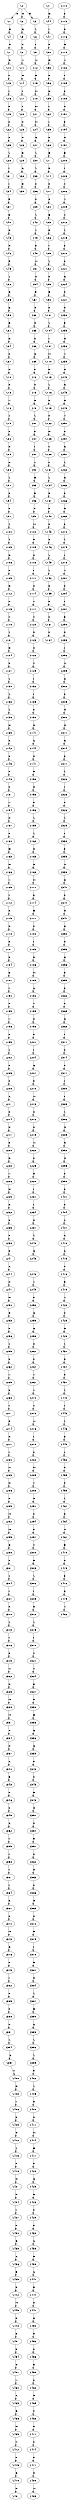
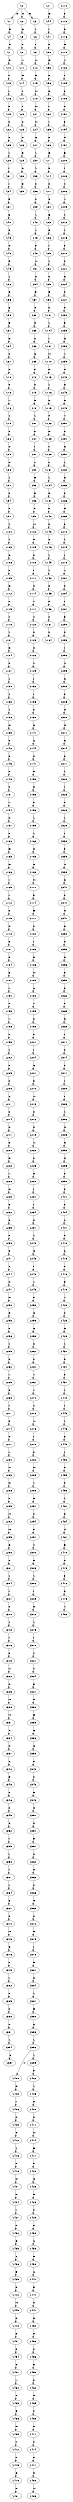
edge "S243" -> "S246": added, label "I"
edge "S397" -> "S400": now "S396" -> "S400"
